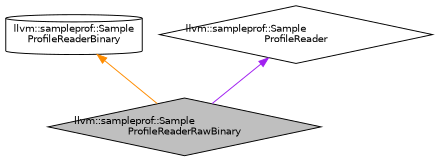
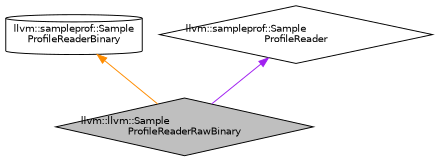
node "llvm::sampleprof::Sample ProfileReaderRawBinary": label "llvm::sampleprof::Sample ProfileReaderRawBinary" -> "llvm::llvm::Sample ProfileReaderRawBinary"
